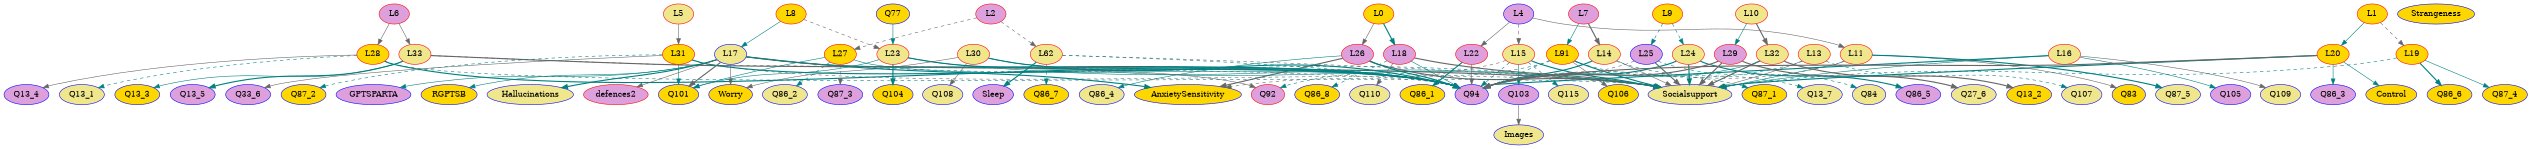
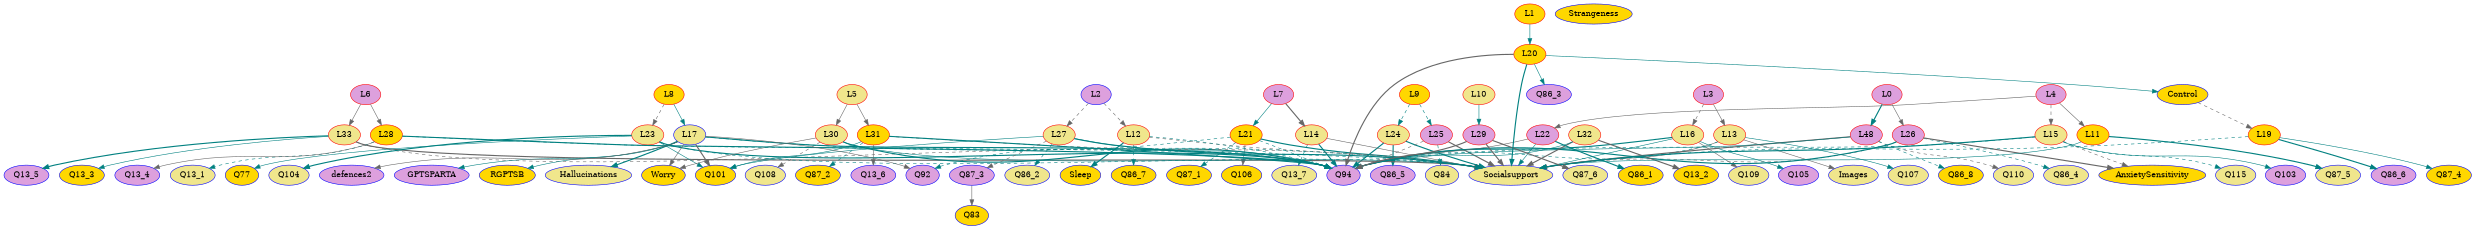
node "L2": color red -> blue
node "L0": fillcolor gold -> plum
node "L4": color blue -> red
edge "Q77" -> "L23": reversed
edge "L1" -> "L19": now "Control" -> "L19"
edge "L10" -> "L32": removed
node "L27": fillcolor gold -> khaki
node "L62": label "L62" -> "L12"
node "L18": label "L18" -> "L48"
node "L91": label "L91" -> "L21"
node "L25": color blue -> red
node "L11": fillcolor khaki -> gold
edge "L11" -> "Q83": now "Q87_3" -> "Q83"
edge "L26" -> "Q86_4": style solid -> dashed
edge "L17" -> "AnxietySensitivity": removed
edge "L30" -> "Q108": style solid -> dashed
edge "L23" -> "Socialsupport": style solid -> dashed
edge "L11" -> "Q94": removed
edge "L13" -> "Q107": style dashed -> solid
edge "L26" -> "Socialsupport": style bold -> dashed
node "Q33_6": label "Q33_6" -> "Q13_6"
node "defences2": color red -> blue
node "Q104": fillcolor gold -> khaki
node "Sleep": fillcolor plum -> gold
node "Q92": color red -> blue
node "L3": added
node "Q27_6": label "Q27_6" -> "Q87_6"
node "Q86_6": fillcolor gold -> plum
edge "L5" -> "L30": added
edge "Q103" -> "Images": now "L13" -> "Images"
edge "L22" -> "Socialsupport": added
edge "L27" -> "Socialsupport": added
